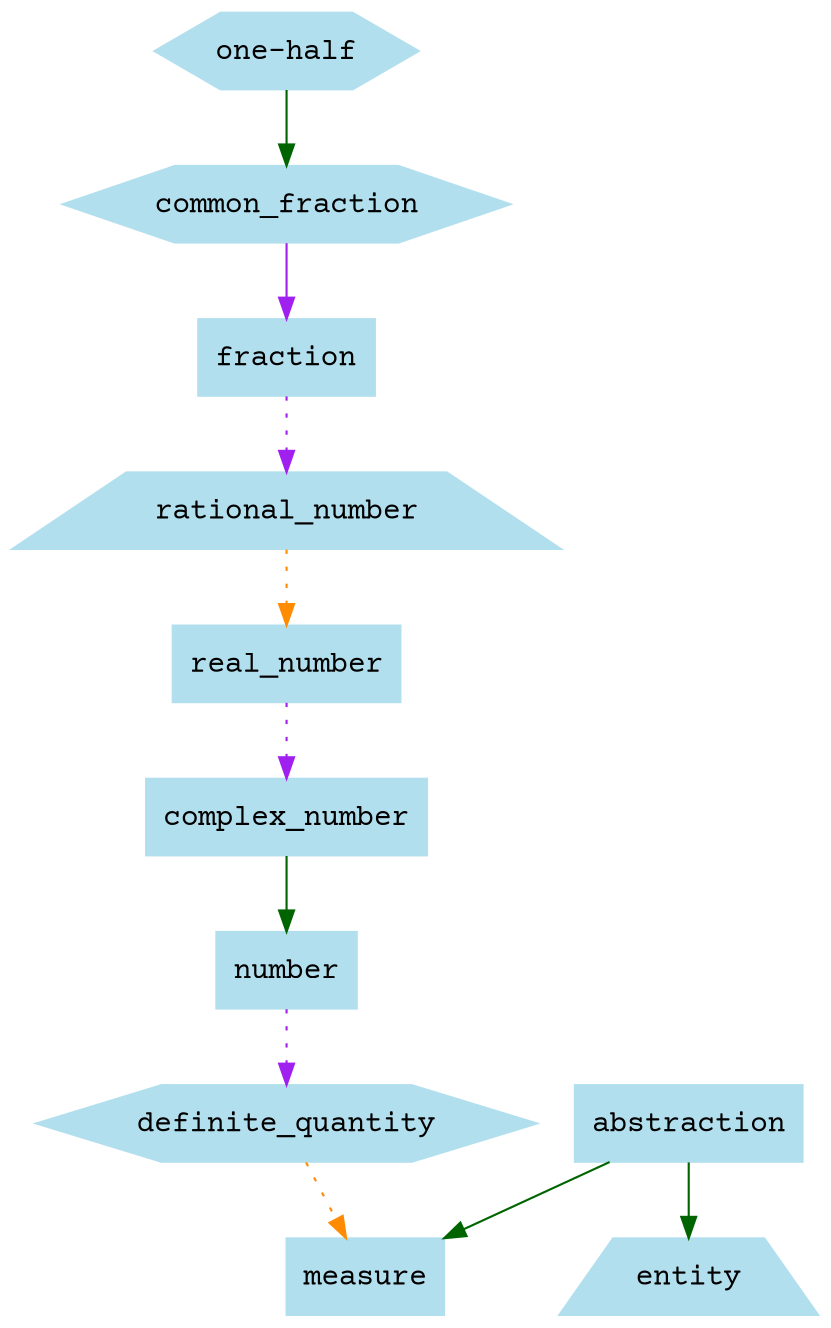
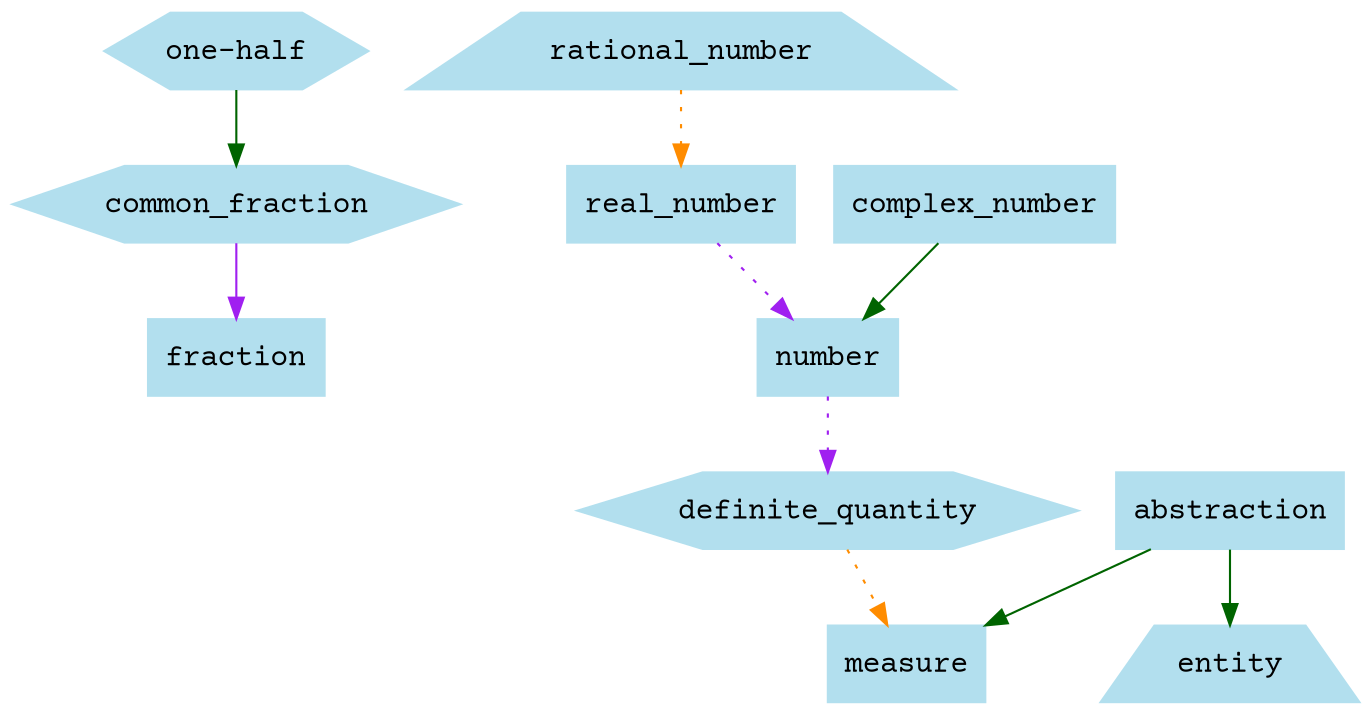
edge "fraction" -> "rational_number": removed
edge "real_number" -> "complex_number": now "real_number" -> "number"
